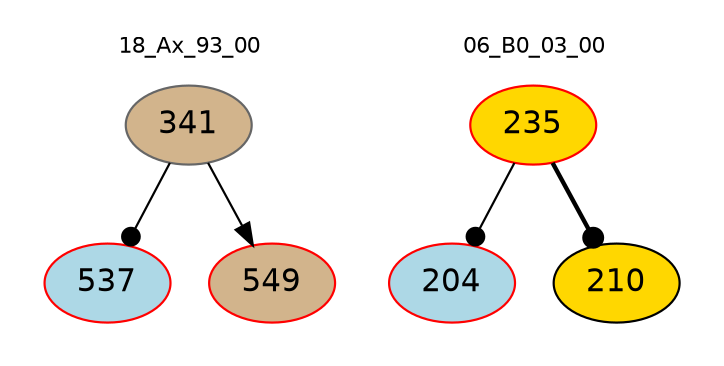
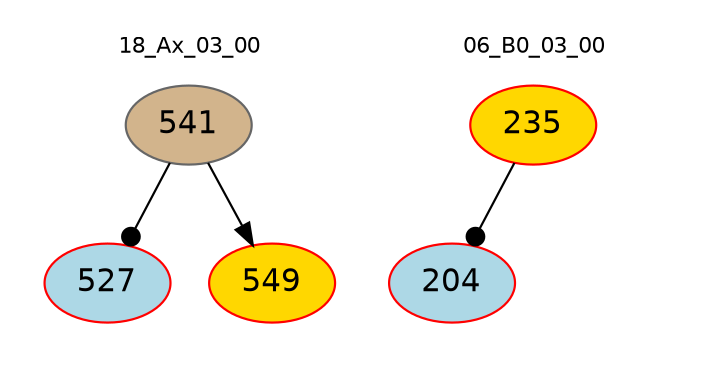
cluster "18_Ax_93_00": label "18_Ax_93_00" -> "18_Ax_03_00"
node "341": label "341" -> "541"
node "537": label "537" -> "527"
node "549": fillcolor tan -> gold
node "210": removed
